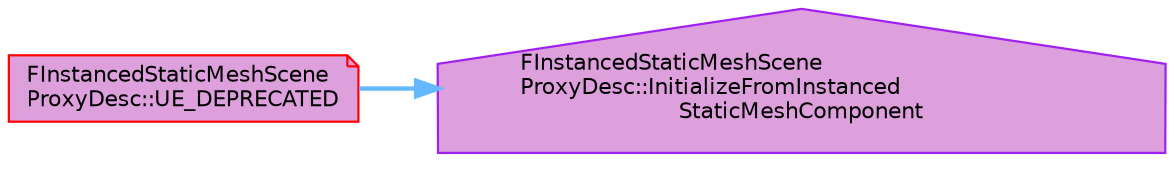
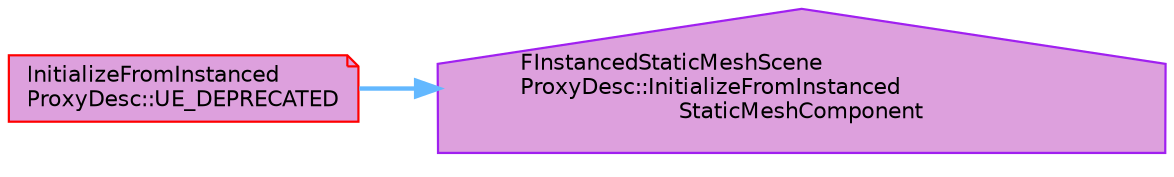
node "FInstancedStaticMeshScene ProxyDesc::UE_DEPRECATED": label "FInstancedStaticMeshScene ProxyDesc::UE_DEPRECATED" -> "InitializeFromInstanced ProxyDesc::UE_DEPRECATED"
